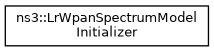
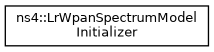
node "ns3::LrWpanSpectrumModel Initializer": label "ns3::LrWpanSpectrumModel Initializer" -> "ns4::LrWpanSpectrumModel Initializer"
